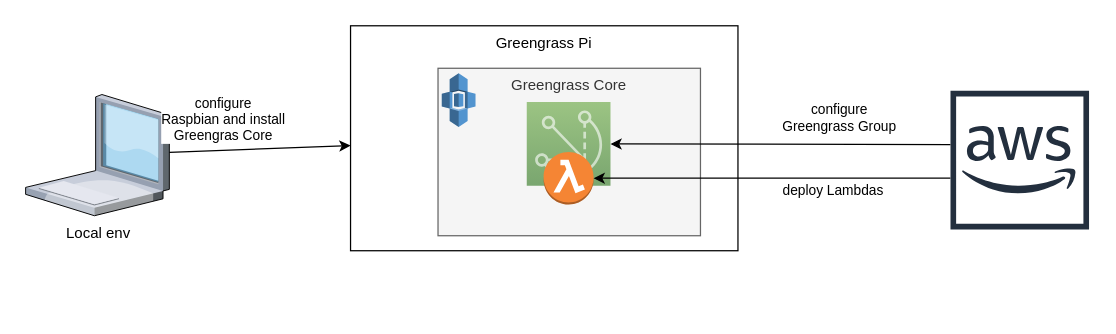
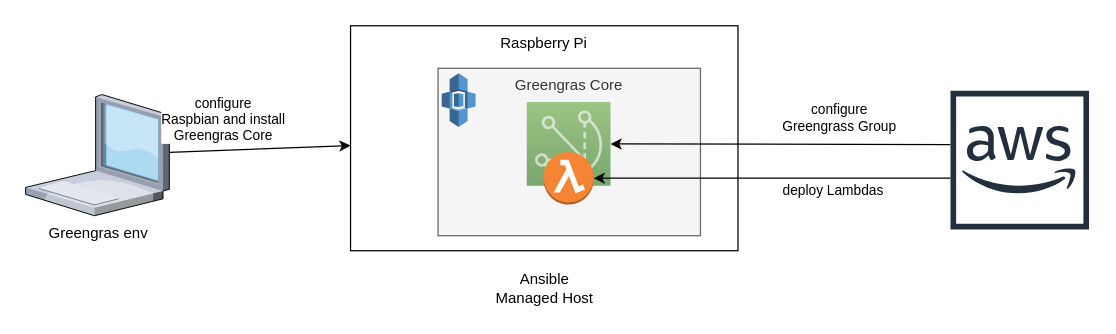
node "Greengrass Pi": label "Greengrass Pi" -> "Raspberry Pi"
node "Greengrass Core": label "Greengrass Core" -> "Greengras Core"
node "Local env": label "Local env" -> "Greengras env"
node "Ansible Managed Host": added
